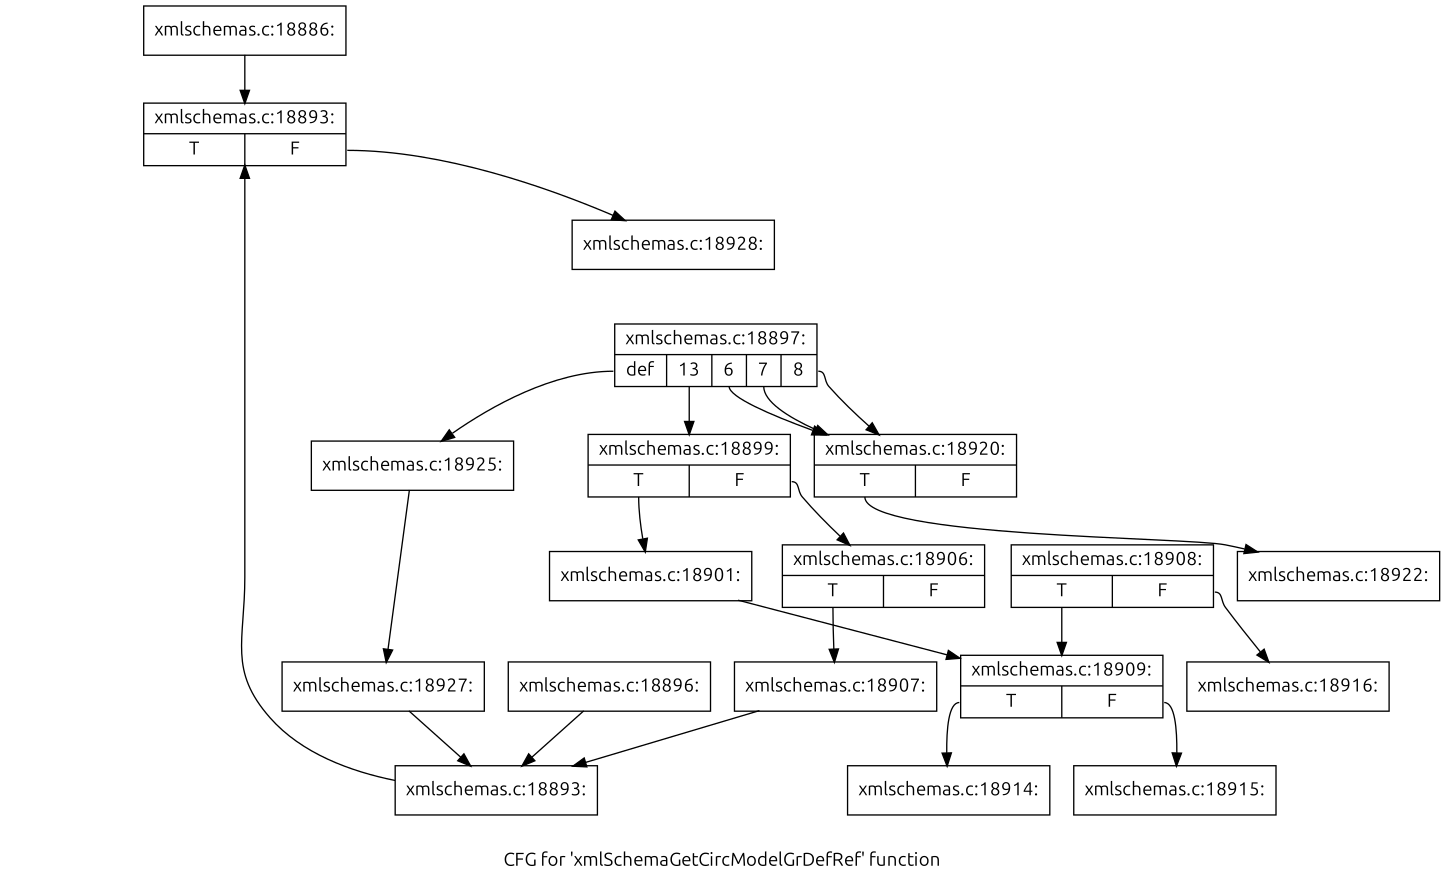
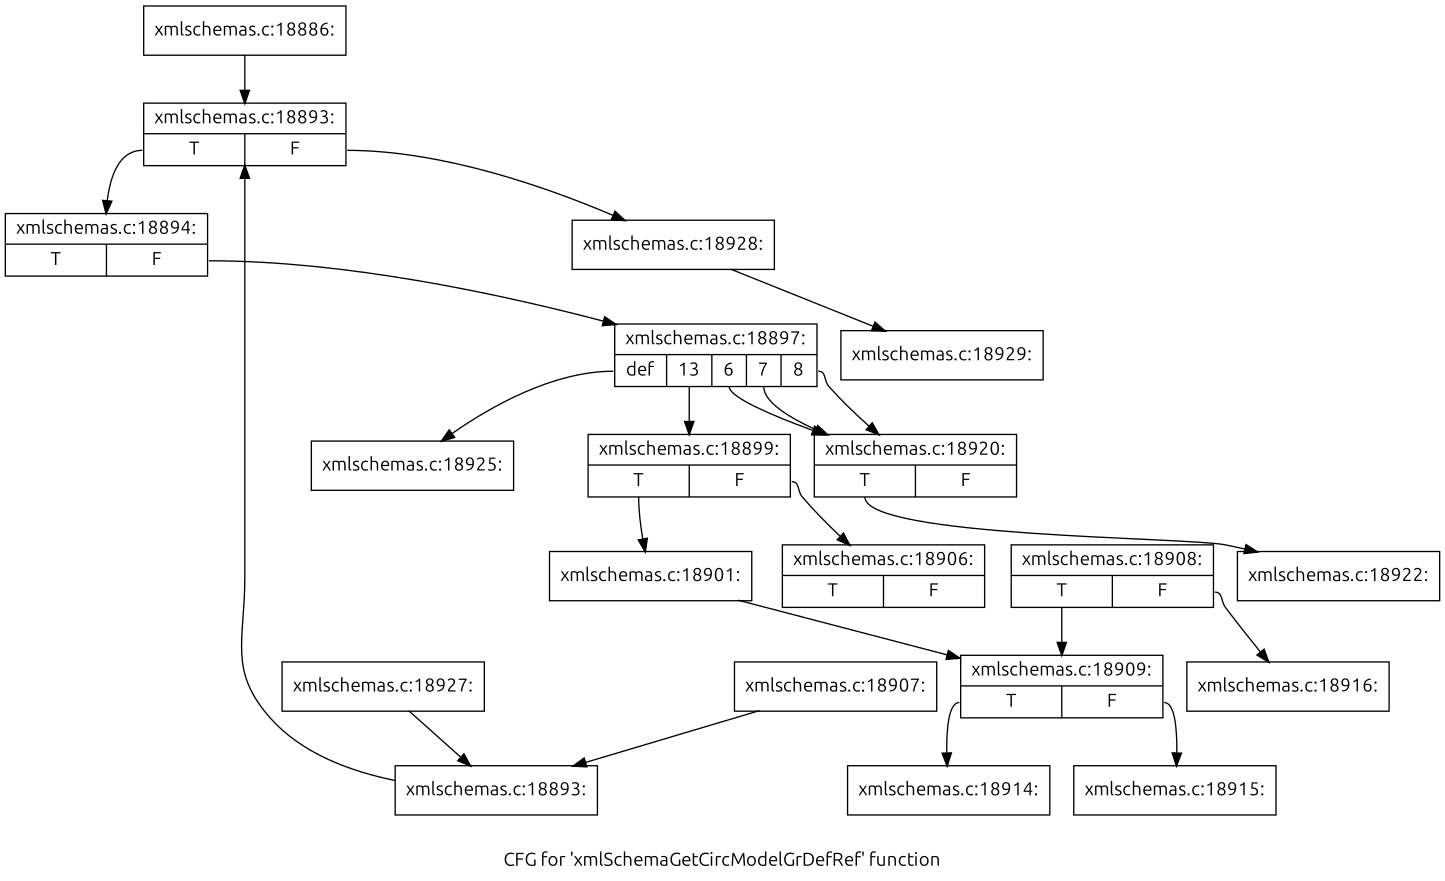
node "xmlschemas.c:18894:": added
node "xmlschemas.c:18929:": added
edge "xmlschemas.c:18925:" -> "xmlschemas.c:18927:": removed
edge "xmlschemas.c:18906:" -> "xmlschemas.c:18907:": removed
node "xmlschemas.c:18896:": removed
